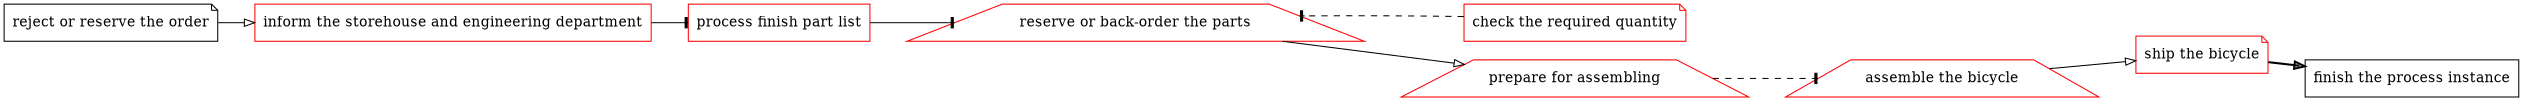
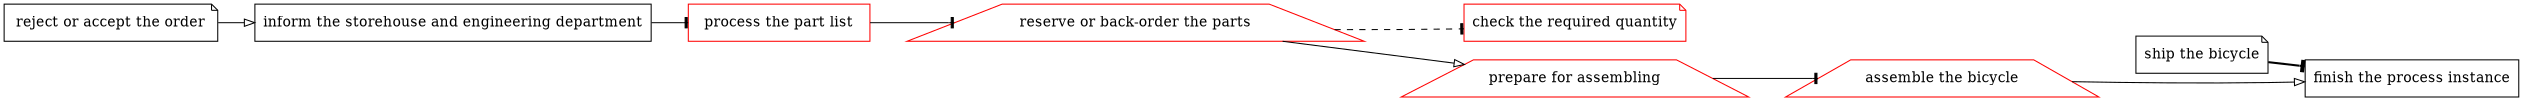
edge "check the required quantity" -> "reserve or back-order the parts": reversed
node "reject or reserve the order": label "reject or reserve the order" -> "reject or accept the order"
node "inform the storehouse and engineering department": color red -> black
node "process finish part list": label "process finish part list" -> "process the part list"
node "ship the bicycle": color red -> black
edge "ship the bicycle" -> "finish the process instance": arrowhead onormal -> tee
edge "assemble the bicycle" -> "ship the bicycle": now "assemble the bicycle" -> "finish the process instance"
edge "prepare for assembling" -> "assemble the bicycle": style dashed -> solid
